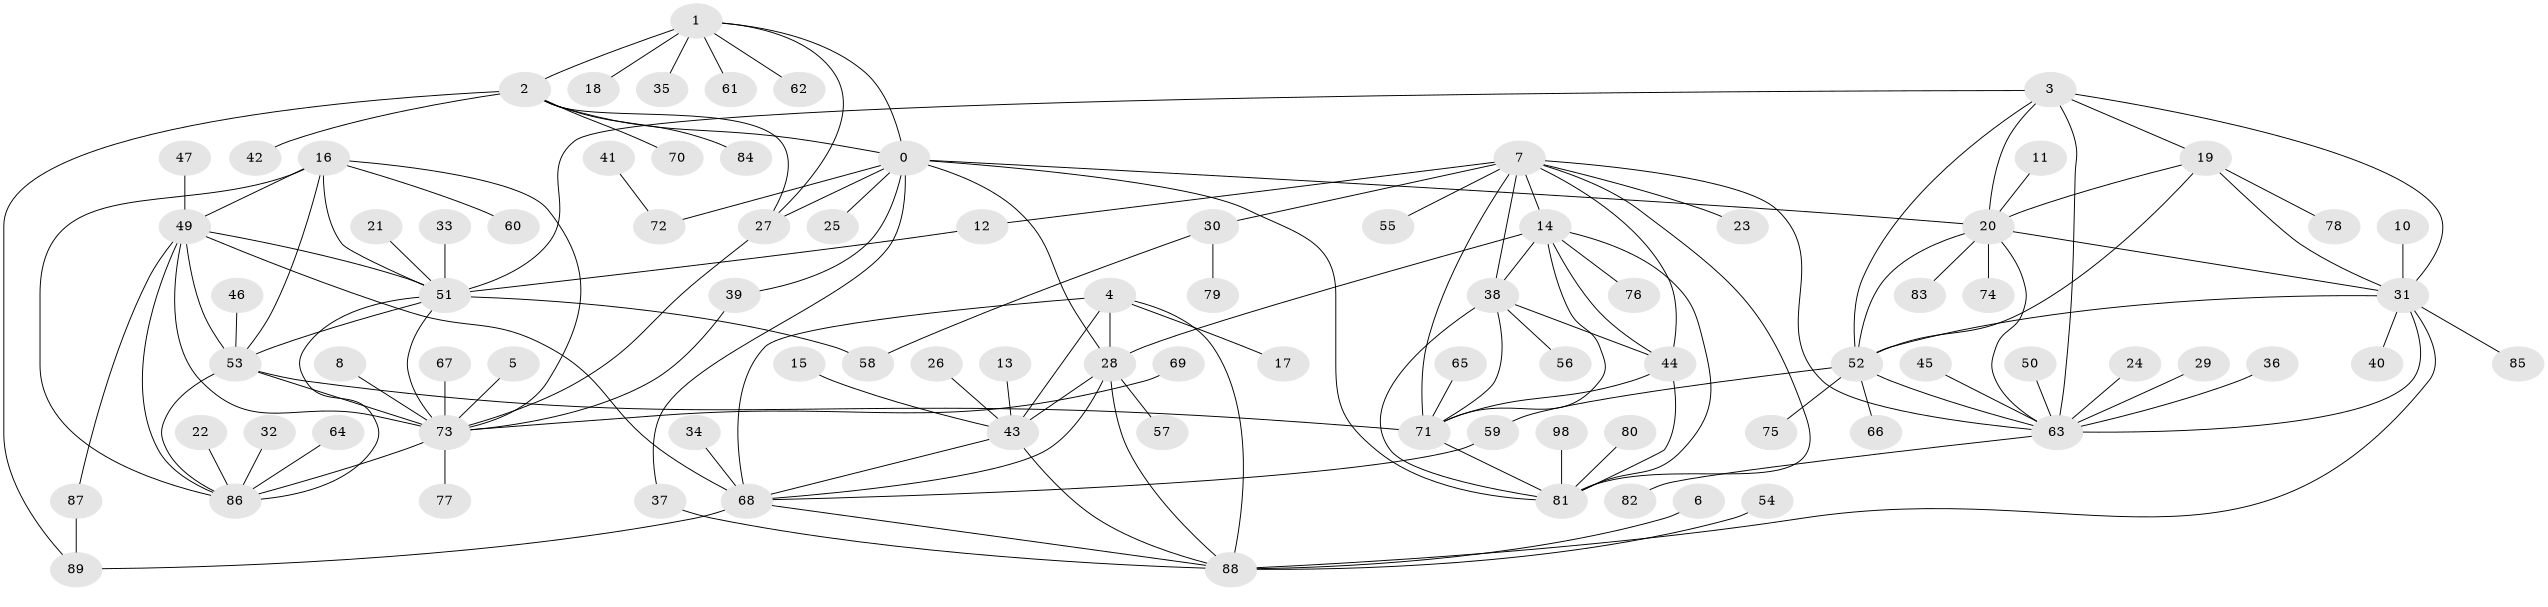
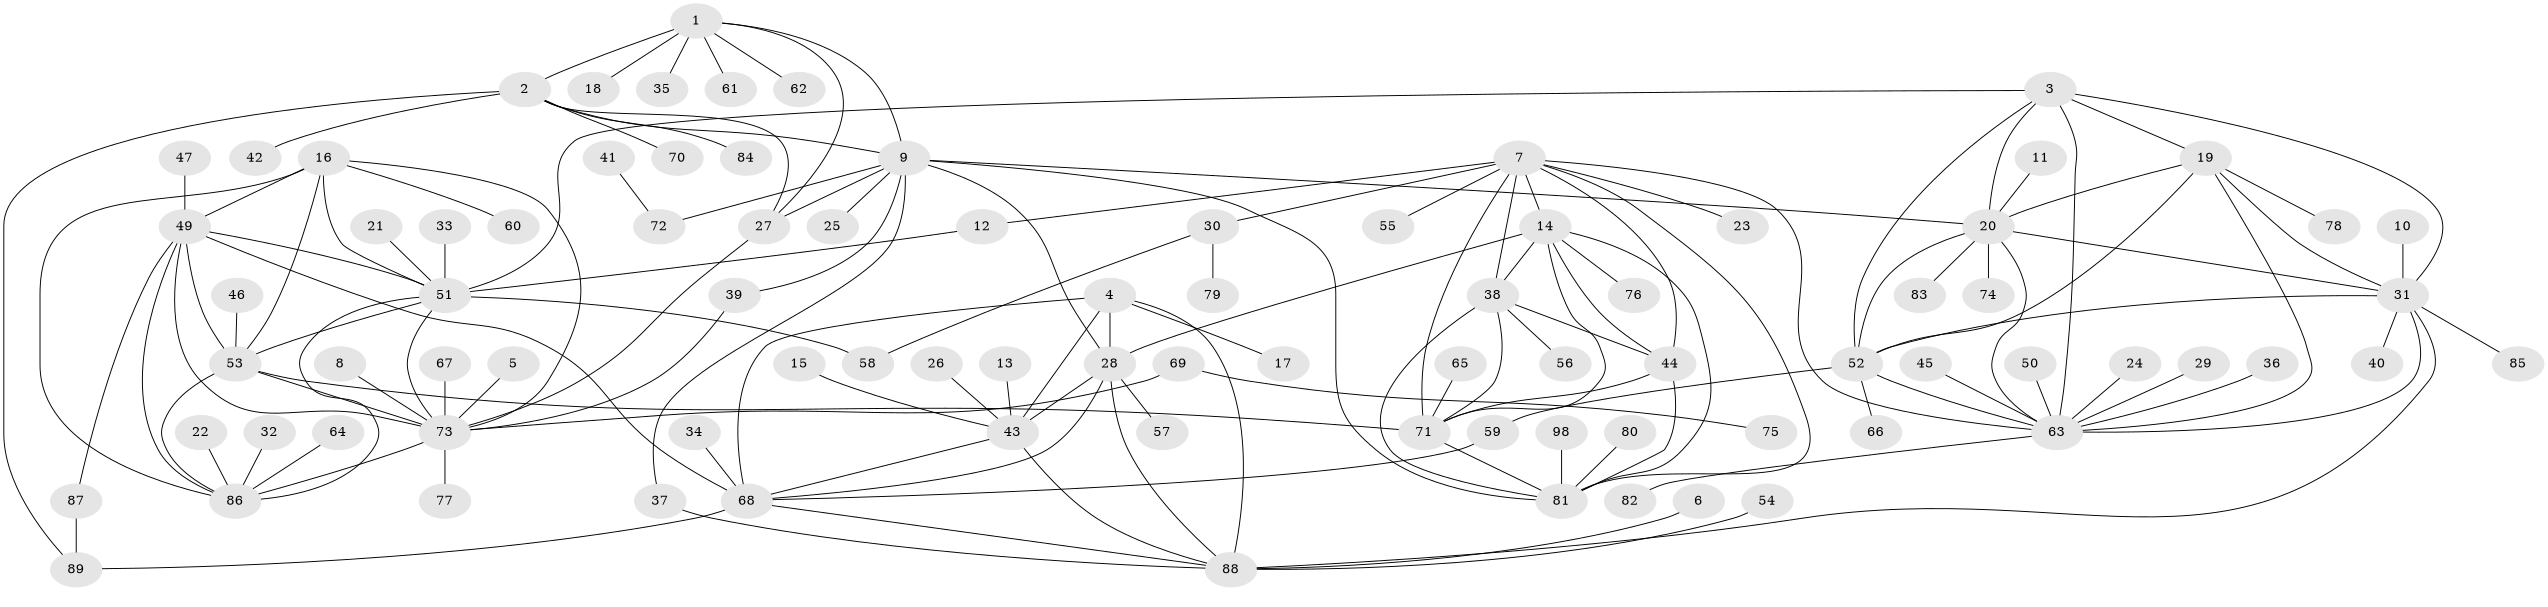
node "0": label "0" -> "9"
edge "19" -- "63": added
edge "52" -- "75": now "69" -- "75"
